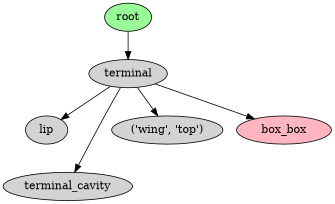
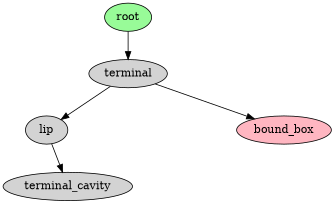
edge "terminal" -> "terminal_cavity": now "lip" -> "terminal_cavity"
node "('wing', 'top')": removed
node "box_box": label "box_box" -> "bound_box"
